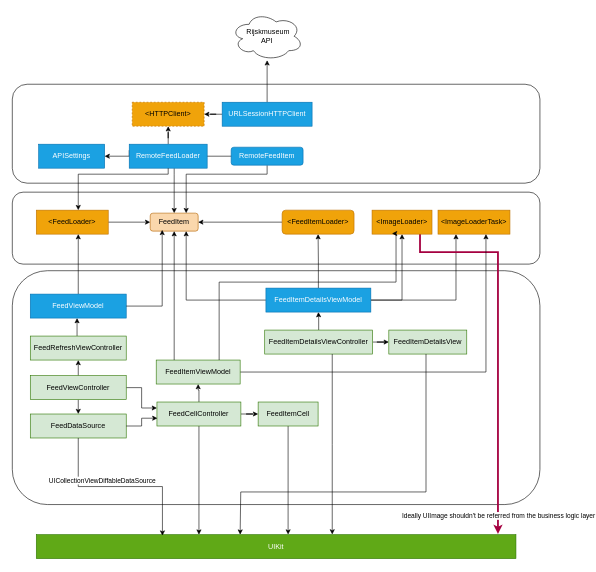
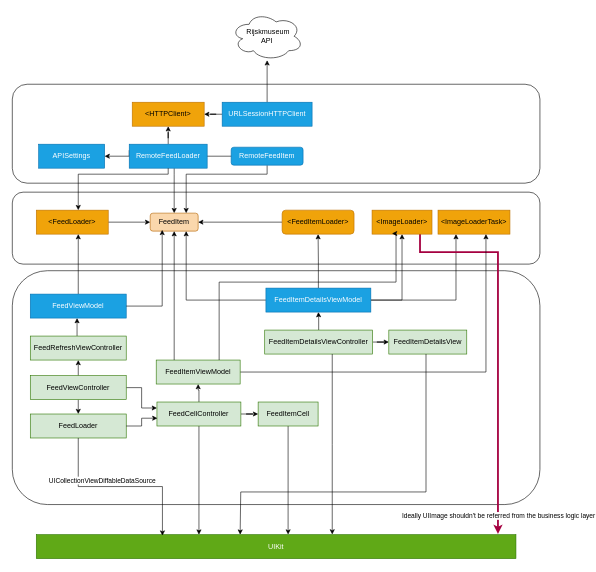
node "<HTTPClient>": style dashed -> solid
node "FeedDataSource": label "FeedDataSource" -> "FeedLoader"
